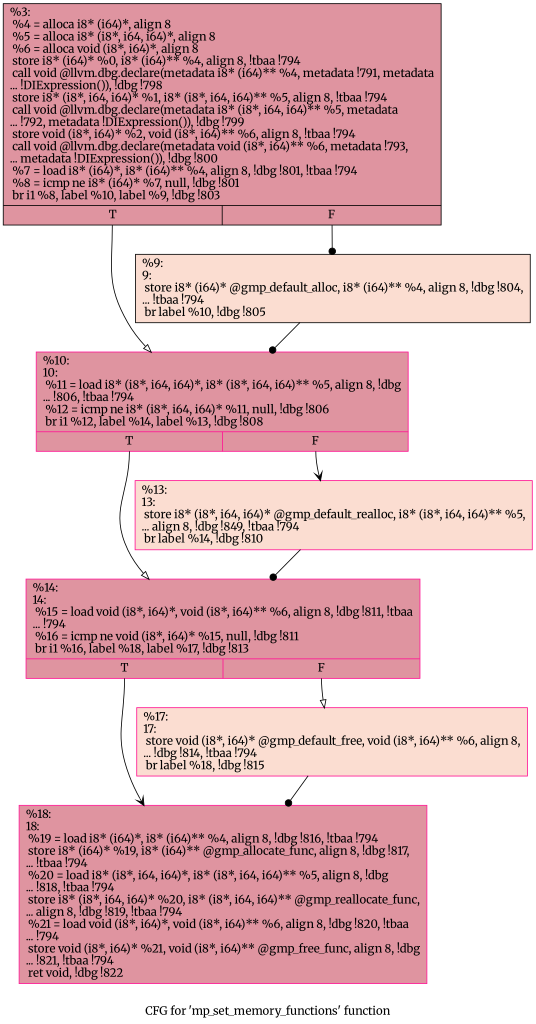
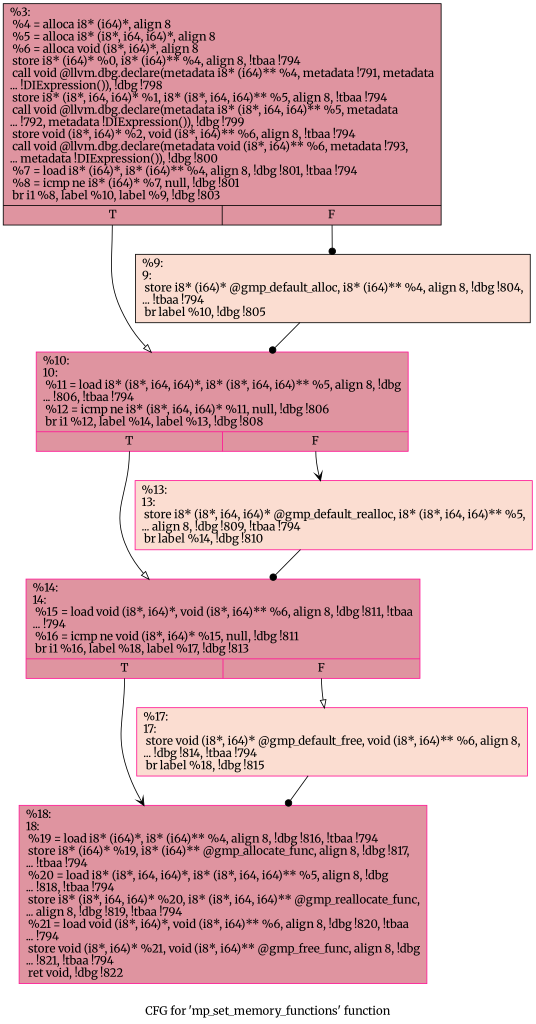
node "%13:": text "... align 8, !dbg !849, !tbaa !794" -> "... align 8, !dbg !809, !tbaa !794"
